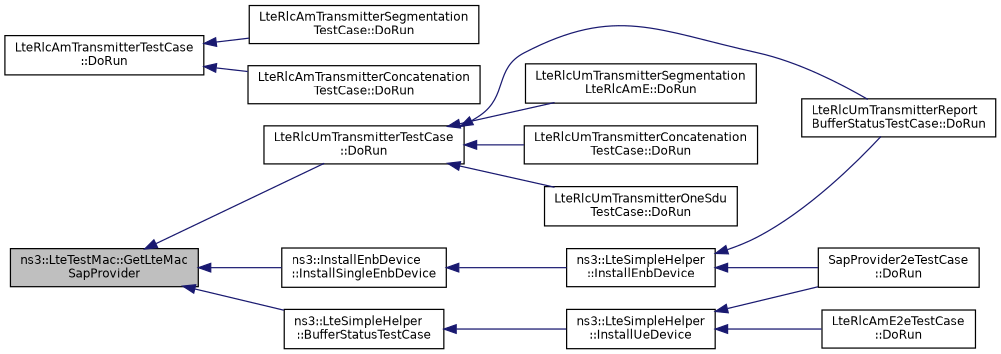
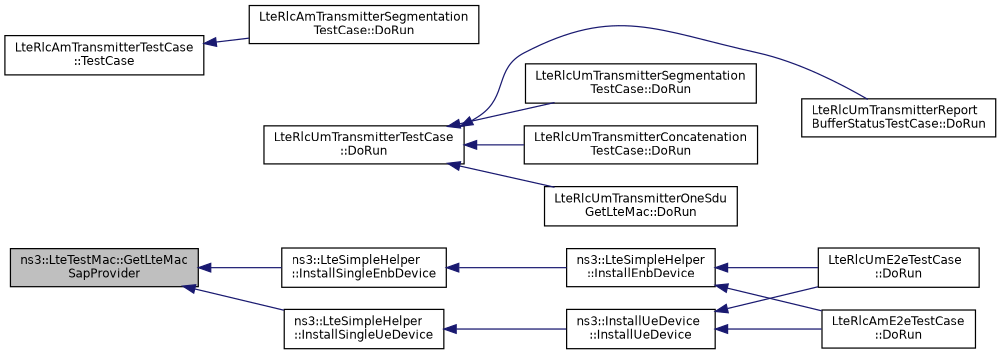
node "LteRlcAmTransmitterTestCase ::DoRun": label "LteRlcAmTransmitterTestCase ::DoRun" -> "LteRlcAmTransmitterTestCase ::TestCase"
node "LteRlcUmTransmitterSegmentation LteRlcAmE::DoRun": label "LteRlcUmTransmitterSegmentation LteRlcAmE::DoRun" -> "LteRlcUmTransmitterSegmentation TestCase::DoRun"
node "LteRlcAmTransmitterConcatenation TestCase::DoRun": removed
edge "LteRlcUmTransmitterReport BufferStatusTestCase::DoRun" -> "ns3::LteSimpleHelper ::InstallEnbDevice": now "LteRlcAmE2eTestCase ::DoRun" -> "ns3::LteSimpleHelper ::InstallEnbDevice"
edge "LteRlcUmTransmitterTestCase ::DoRun" -> "ns3::LteTestMac::GetLteMac SapProvider": removed
node "LteRlcUmTransmitterOneSdu TestCase::DoRun": label "LteRlcUmTransmitterOneSdu TestCase::DoRun" -> "LteRlcUmTransmitterOneSdu GetLteMac::DoRun"
node "ns3::InstallEnbDevice ::InstallSingleEnbDevice": label "ns3::InstallEnbDevice ::InstallSingleEnbDevice" -> "ns3::LteSimpleHelper ::InstallSingleEnbDevice"
node "SapProvider2eTestCase ::DoRun": label "SapProvider2eTestCase ::DoRun" -> "LteRlcUmE2eTestCase ::DoRun"
node "ns3::LteSimpleHelper ::BufferStatusTestCase": label "ns3::LteSimpleHelper ::BufferStatusTestCase" -> "ns3::LteSimpleHelper ::InstallSingleUeDevice"
node "ns3::LteSimpleHelper ::InstallUeDevice": label "ns3::LteSimpleHelper ::InstallUeDevice" -> "ns3::InstallUeDevice ::InstallUeDevice"
